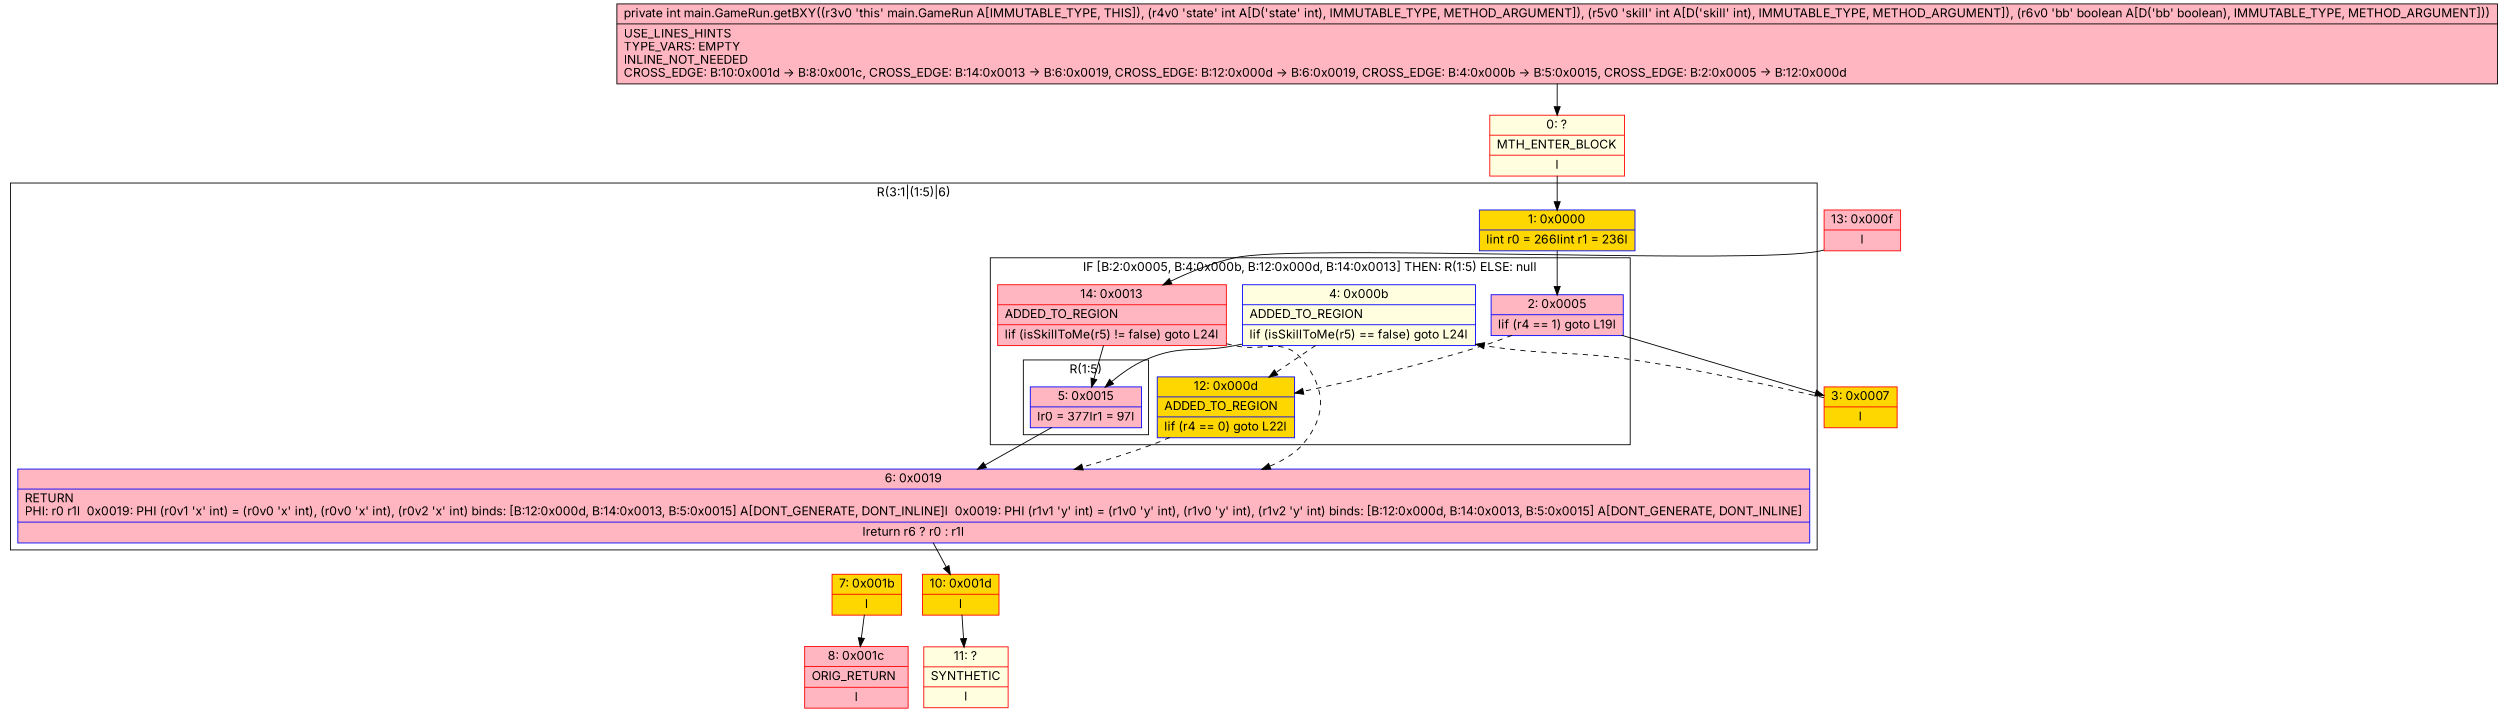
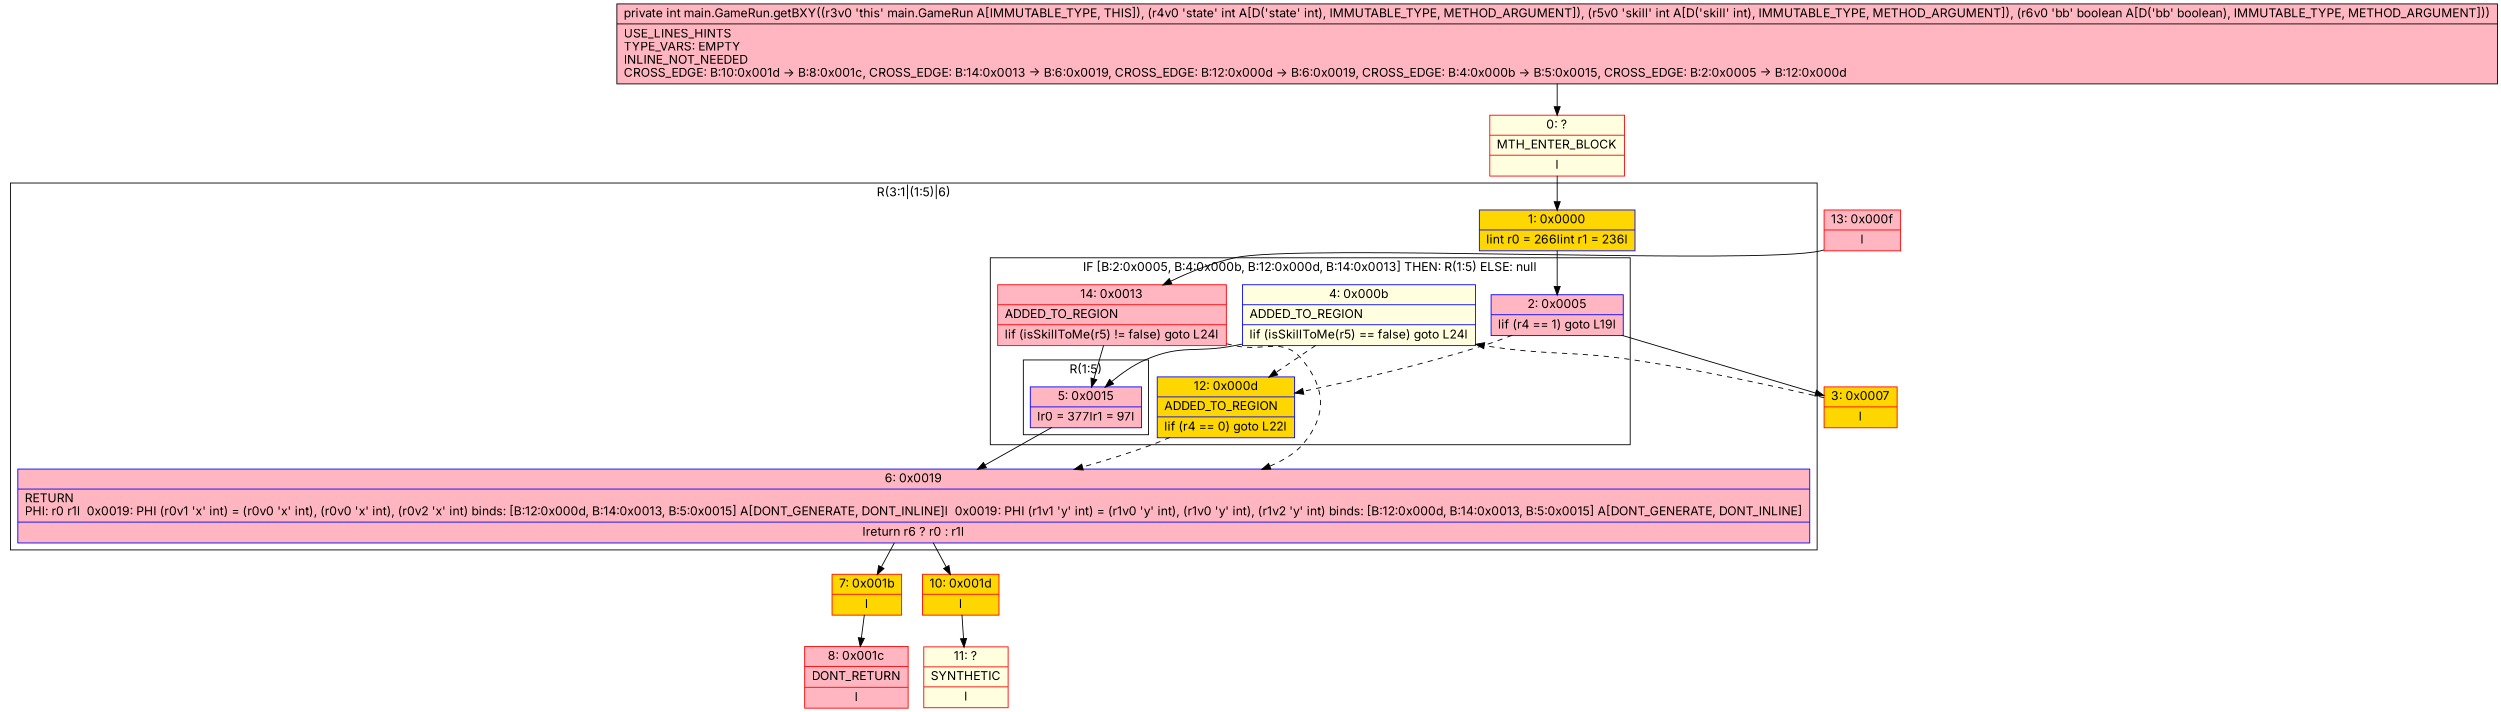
edge "6: 0x0019" -> "7: 0x001b": added
node "8: 0x001c": text "ORIG_RETURN" -> "DONT_RETURN"
